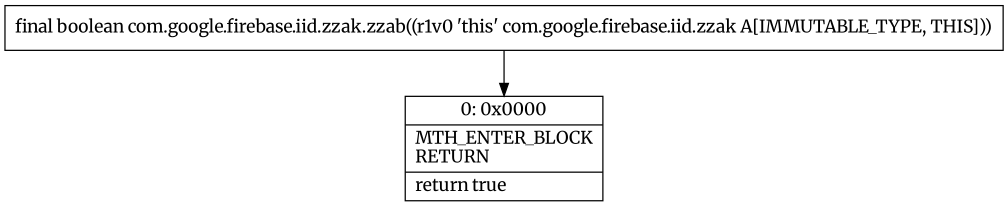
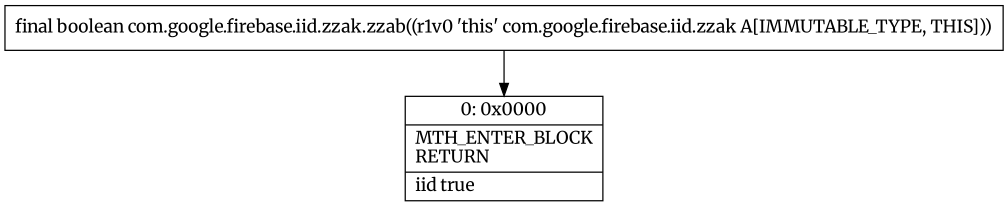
node "0: 0x0000": text "return true" -> "iid true"
